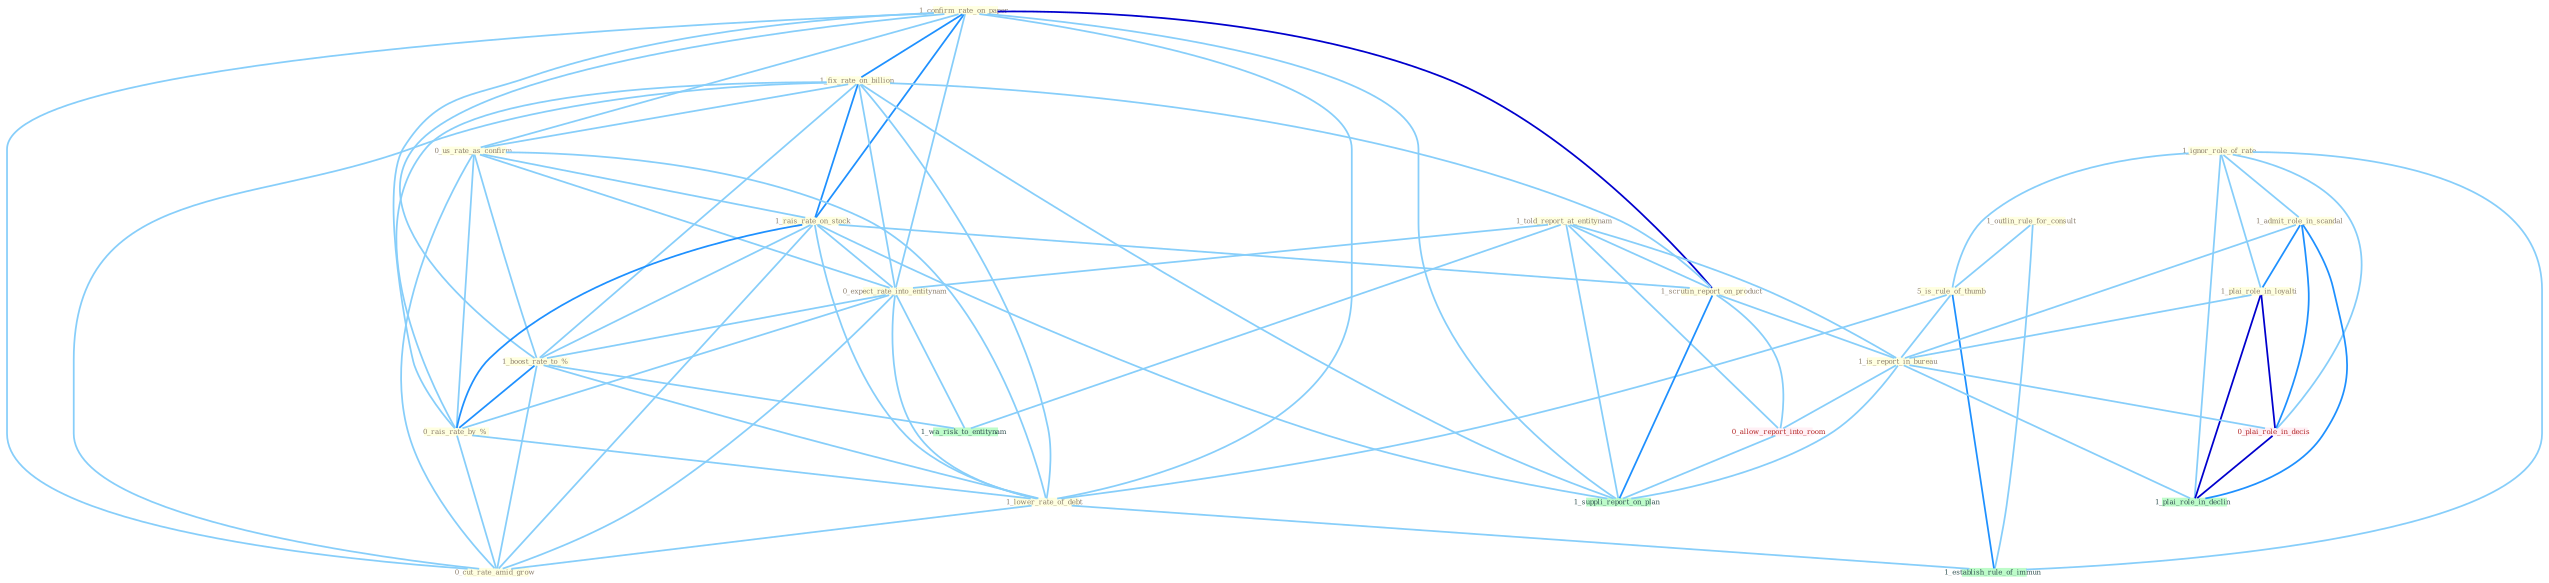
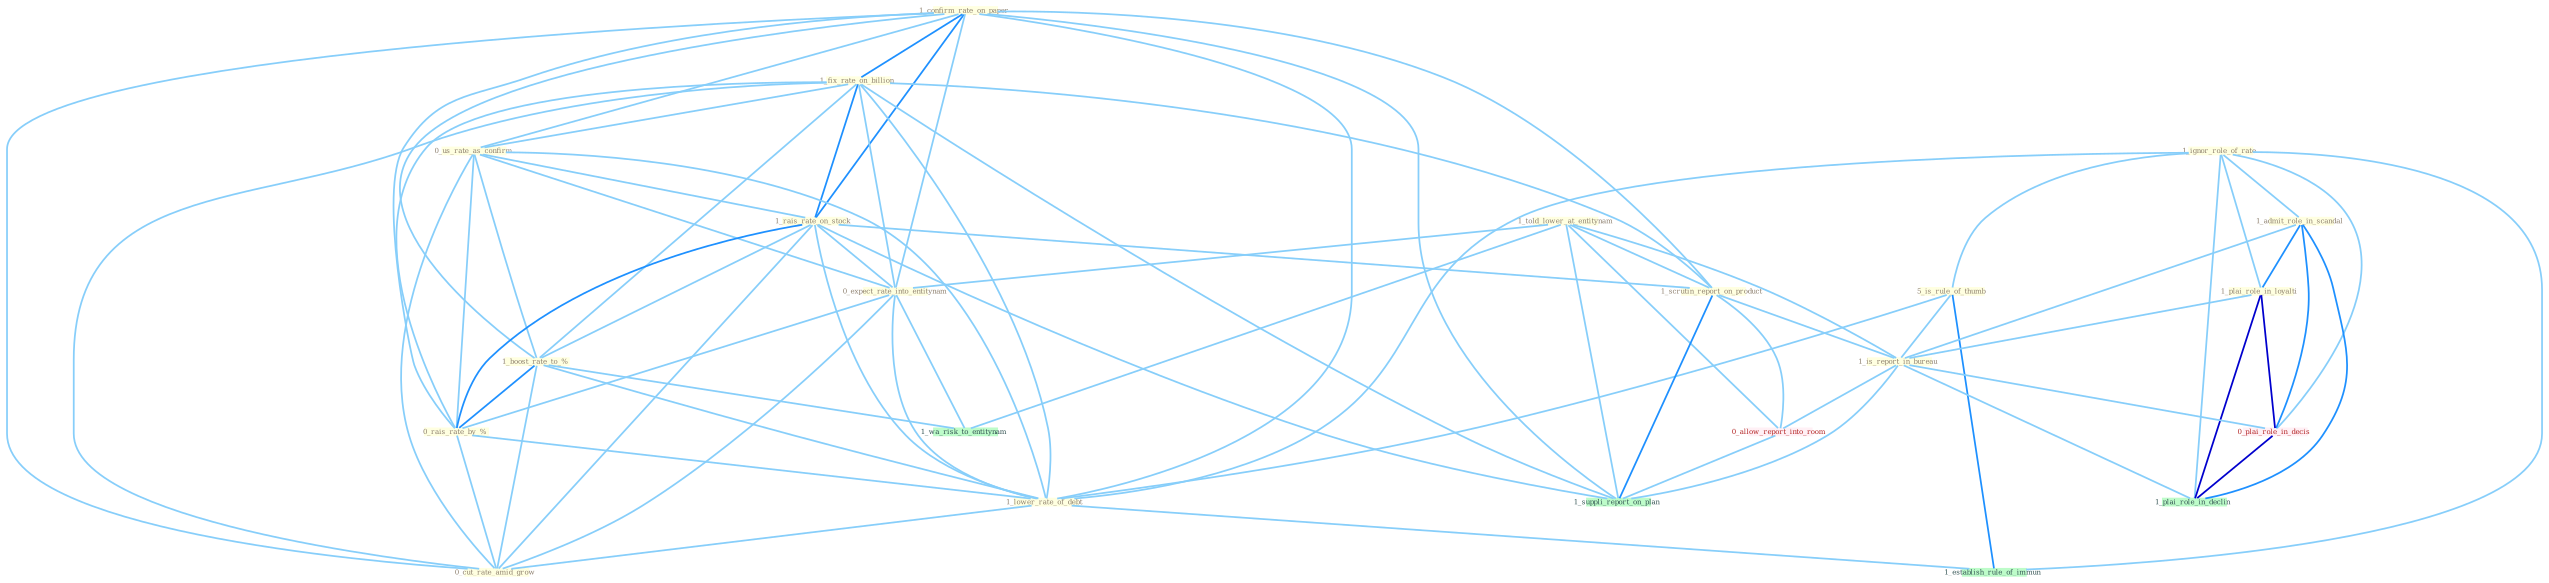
edge "1_confirm_rate_on_paper" -- "1_scrutin_report_on_product": color #0000cd -> #87cefa
edge "1_ignor_role_of_rate" -- "1_lower_rate_of_debt": added
node "1_told_report_at_entitynam": label "1_told_report_at_entitynam" -> "1_told_lower_at_entitynam"
node "1_outlin_rule_for_consult": removed
edge "0_expect_rate_into_entitynam" -- "1_boost_rate_to_%": removed
